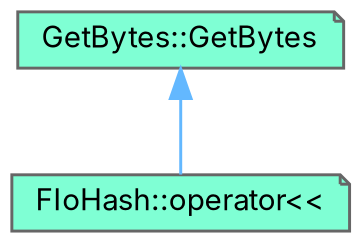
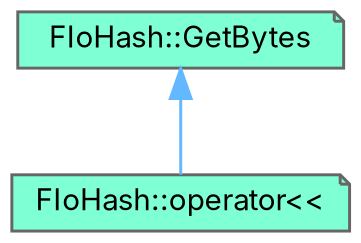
node "GetBytes::GetBytes": label "GetBytes::GetBytes" -> "FIoHash::GetBytes"
